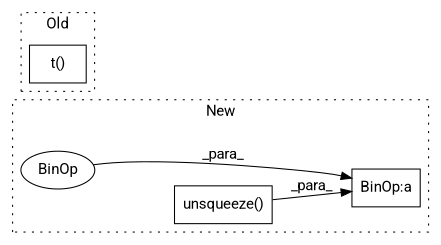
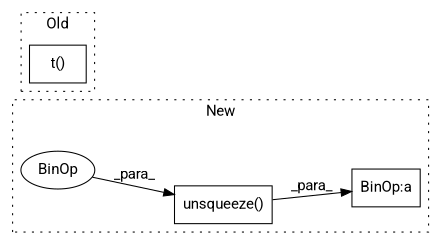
edge "BinOp" -> "BinOp:a": now "BinOp" -> "unsqueeze()"
